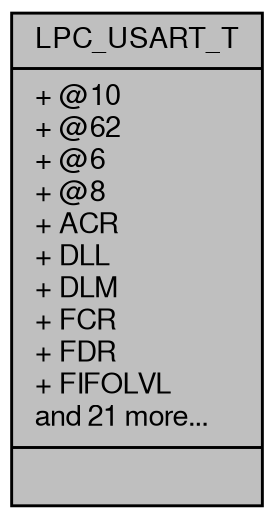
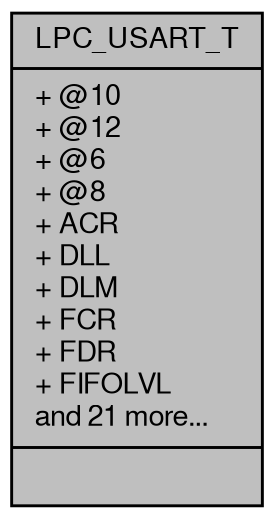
node "LPC_USART_T": text "+ @62" -> "+ @12"
